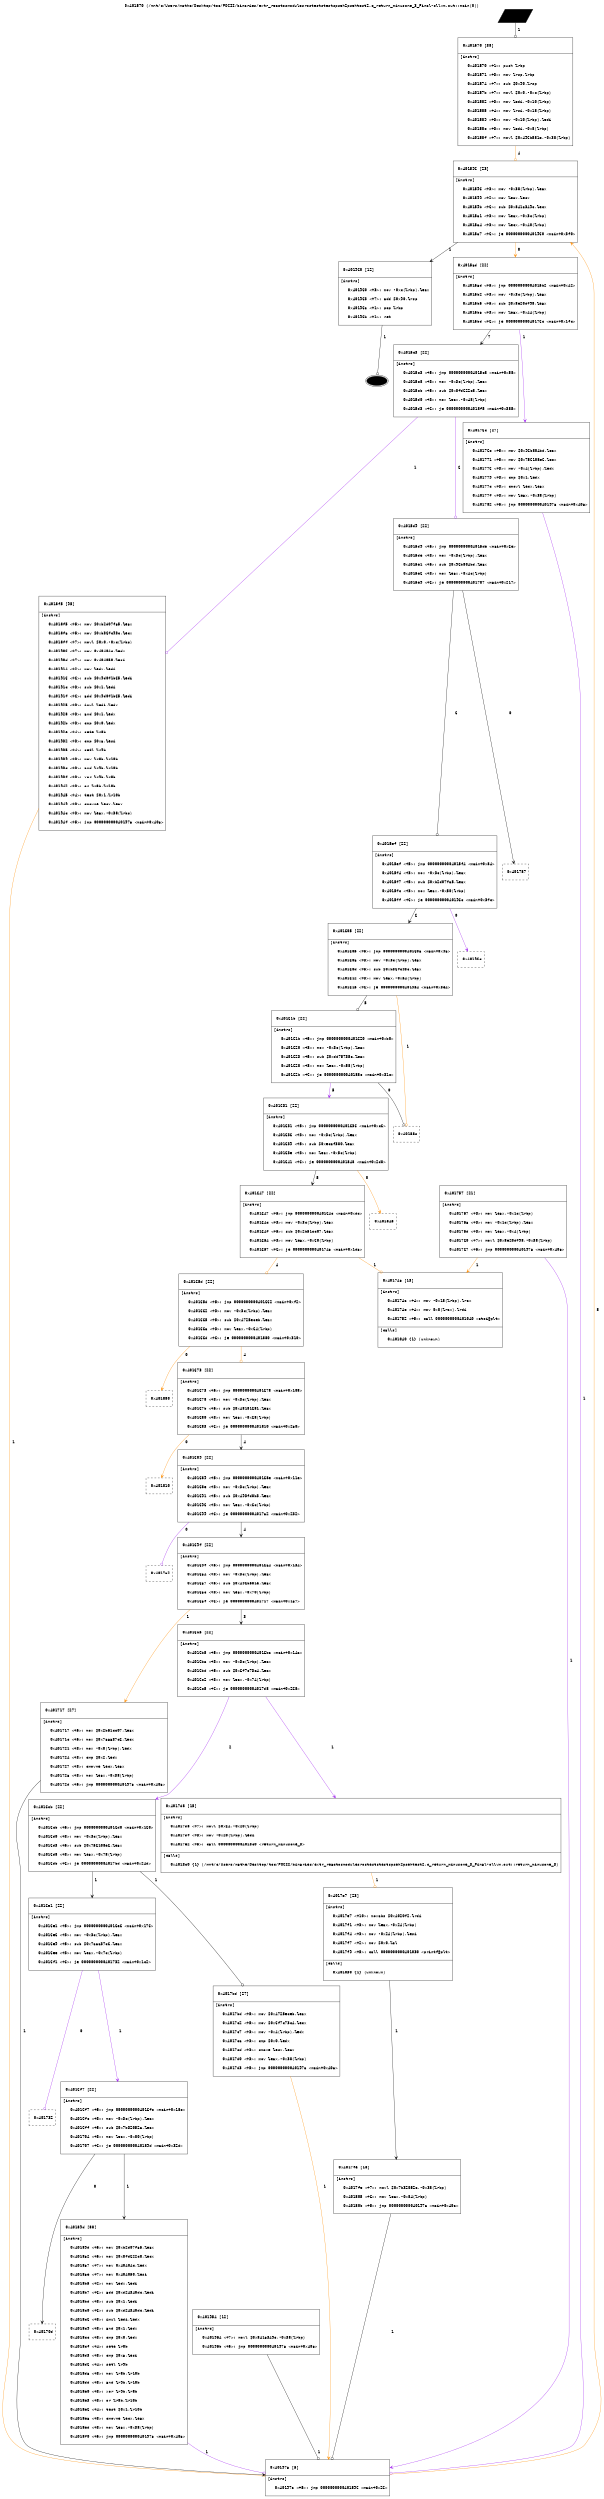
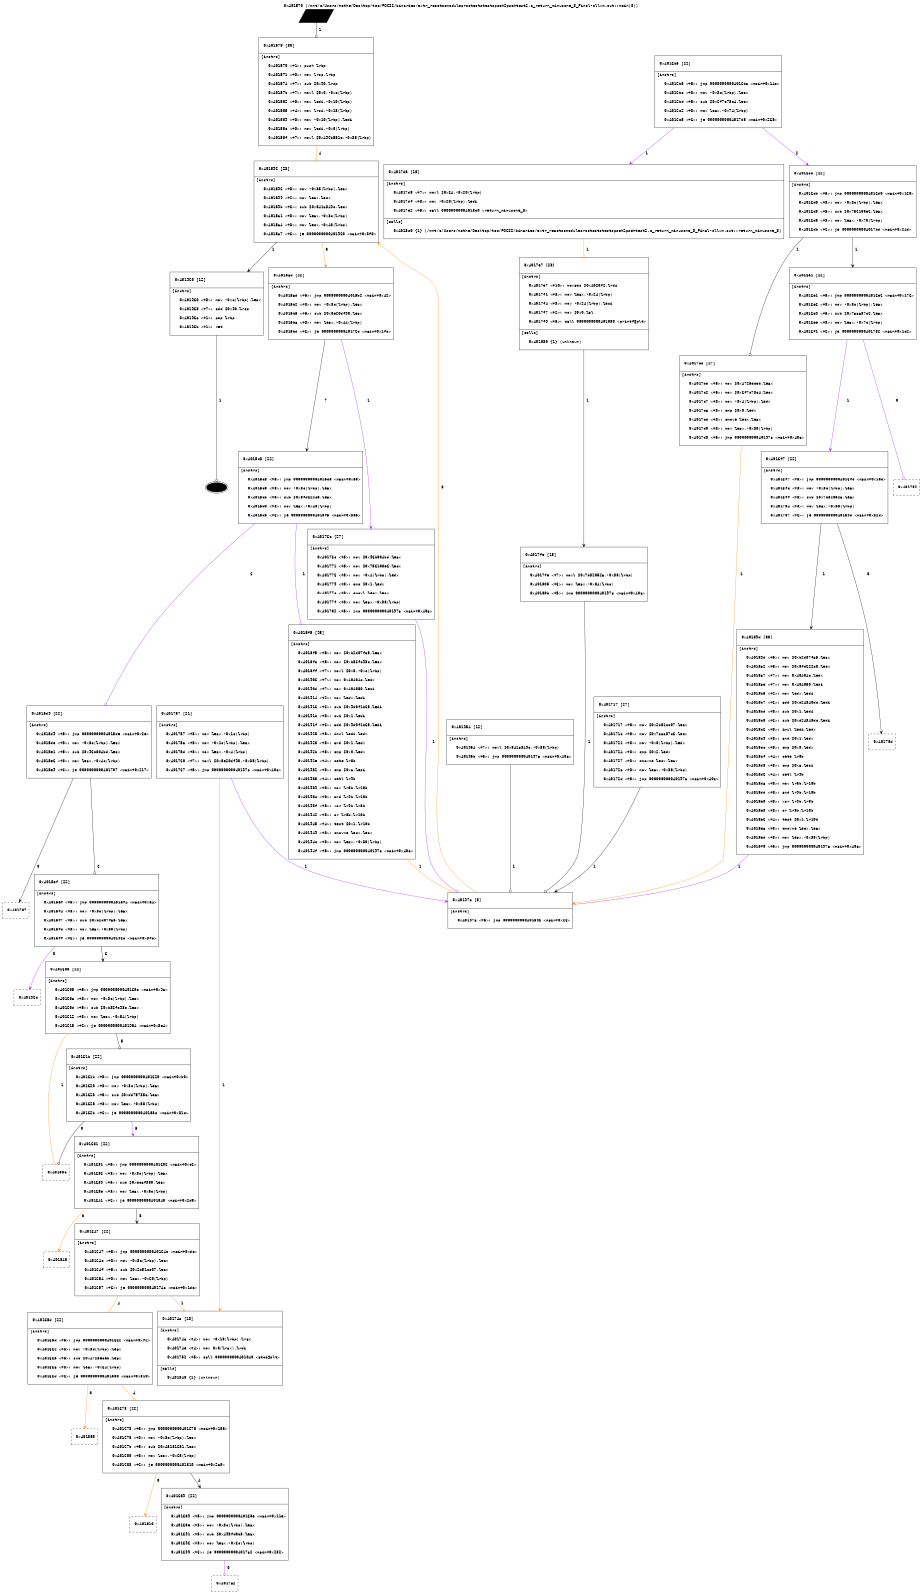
node "0x40169f [22]": removed
